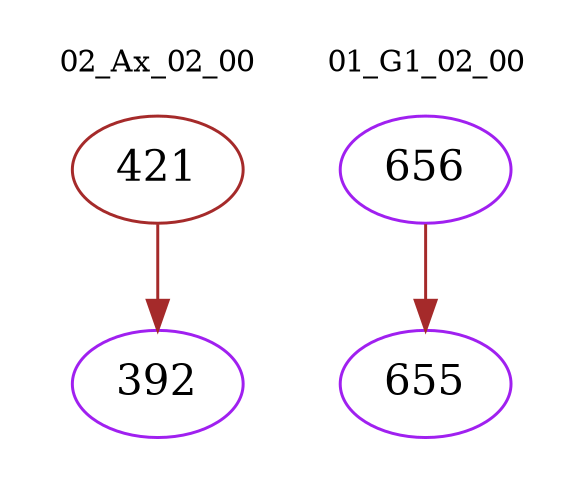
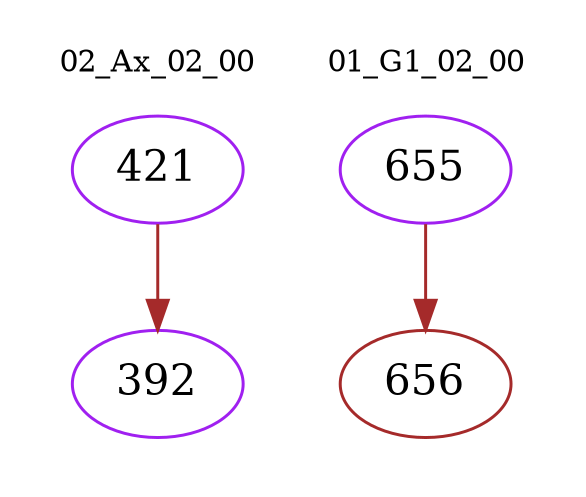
node "421": color brown -> purple
node "656": color purple -> brown
edge "656" -> "655": reversed
